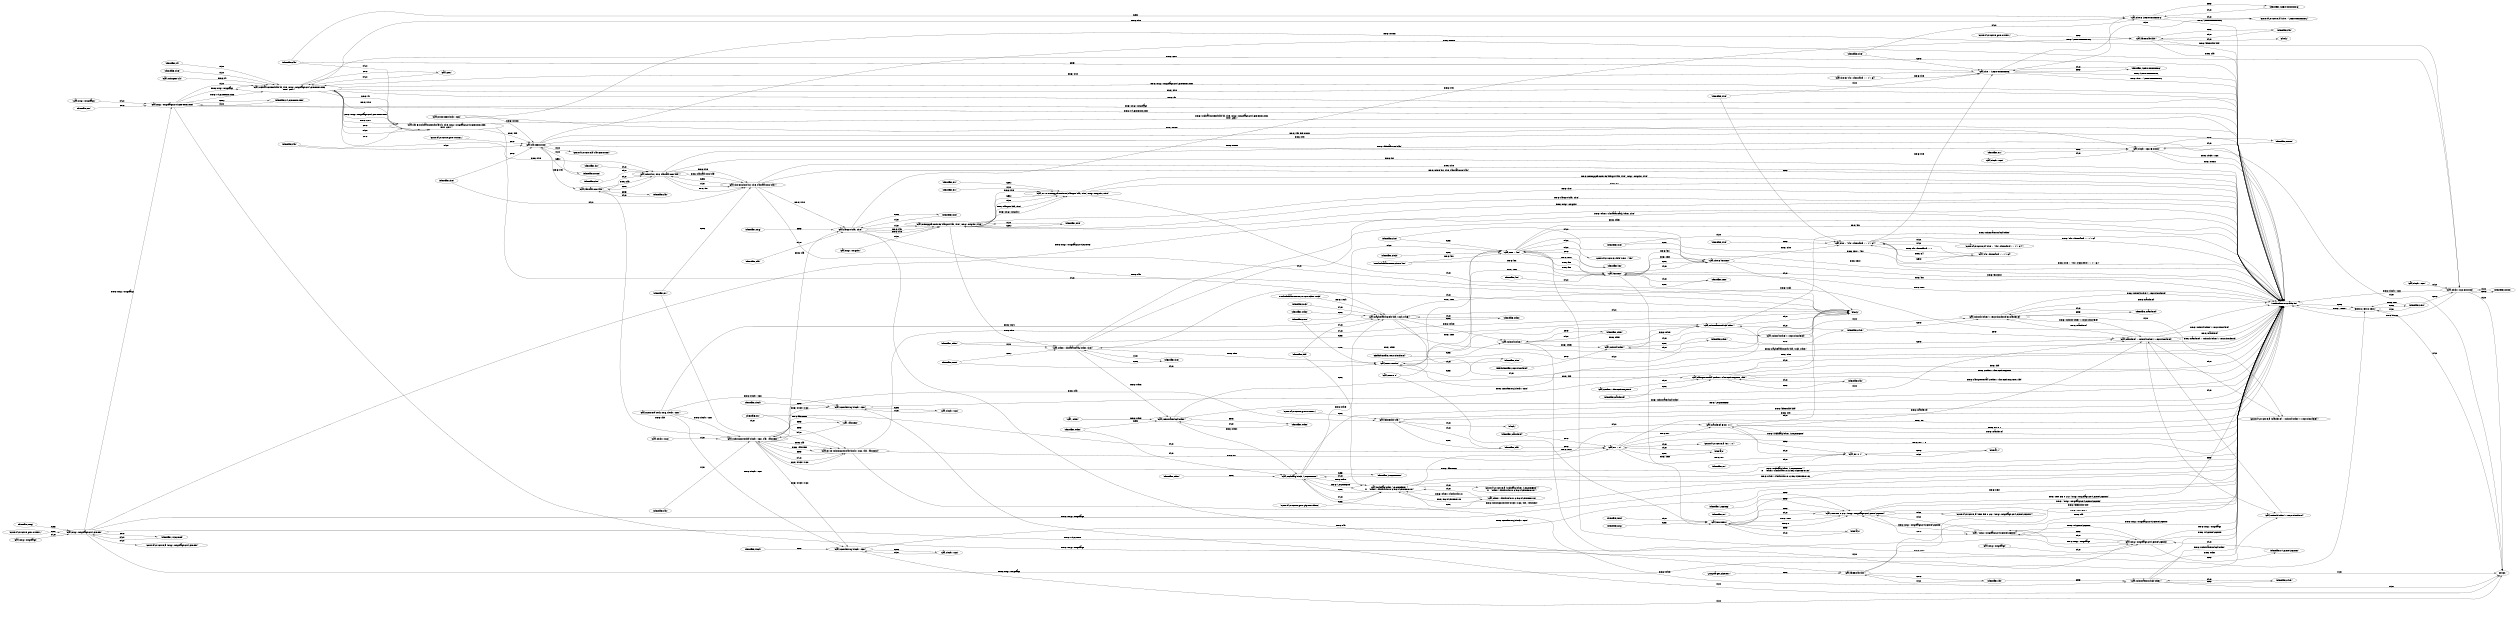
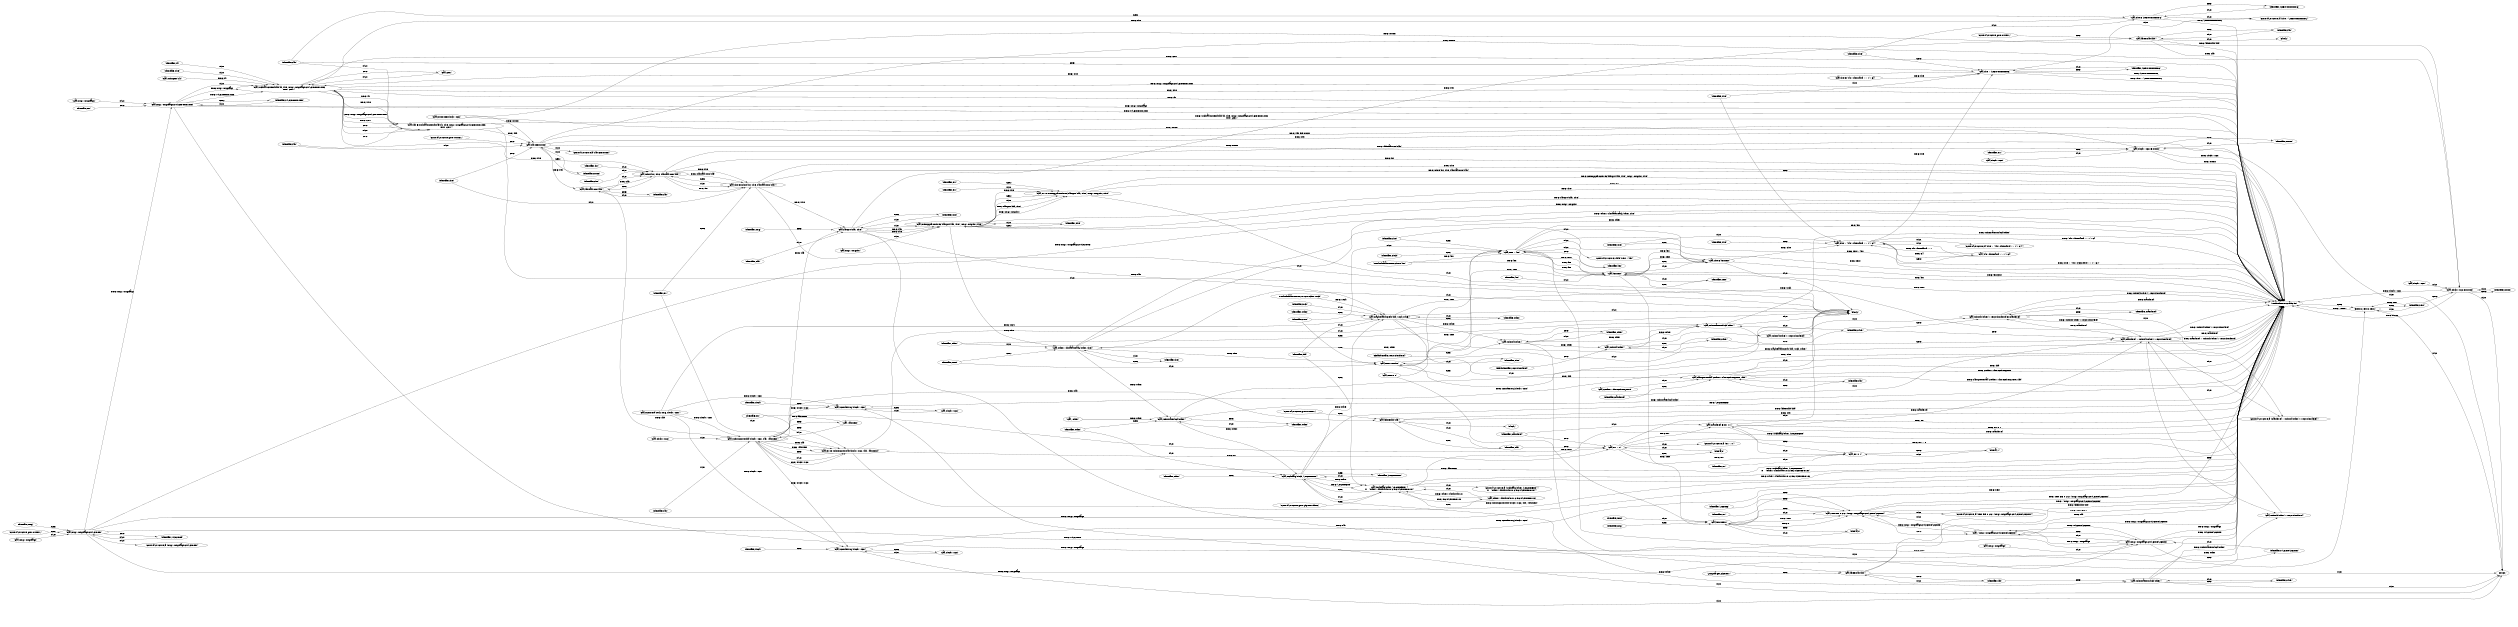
edge "(Call,size > SKB_MAX_ALLOC)" -> "(Call,size = SKB_MAX_ALLOC)": removed, label "DDG: SKB_MAX_ALLOC"
